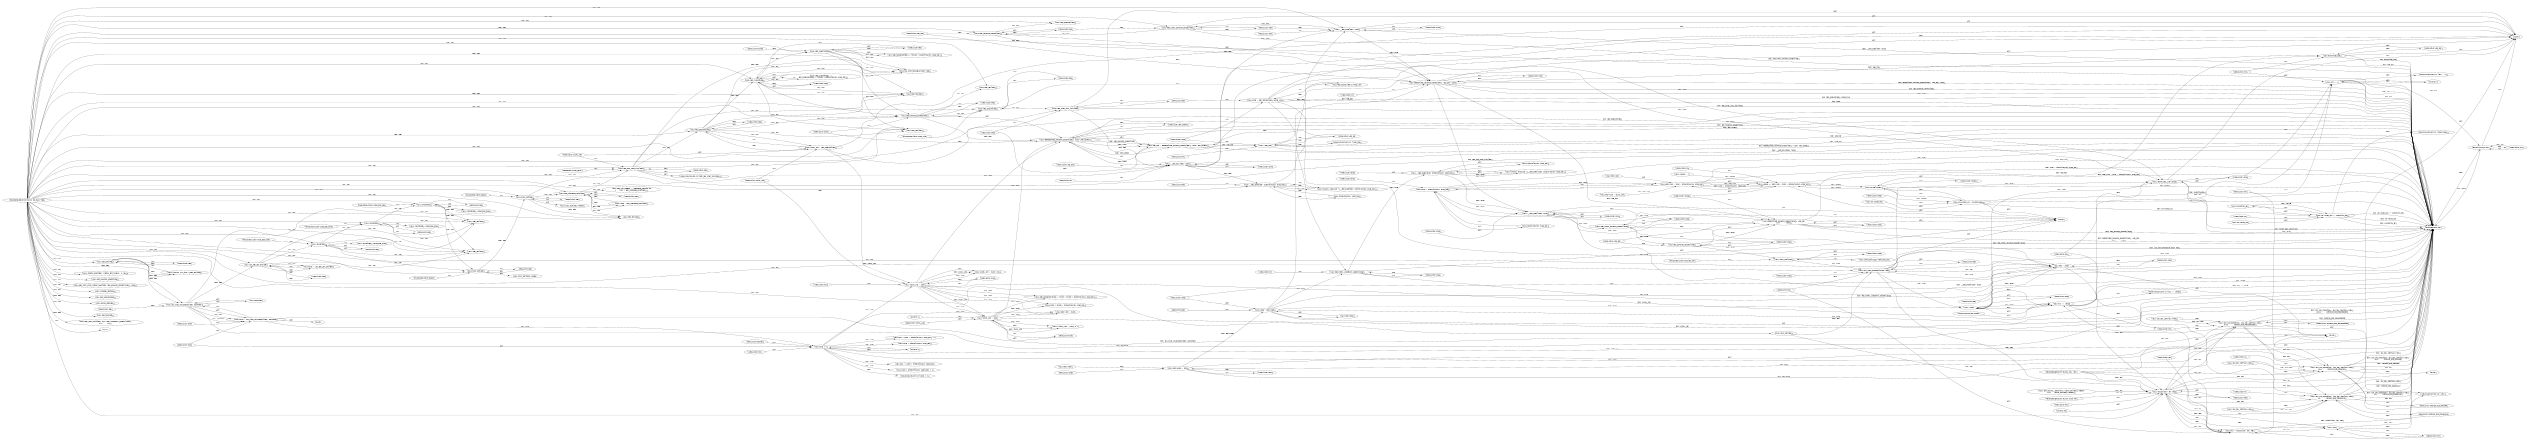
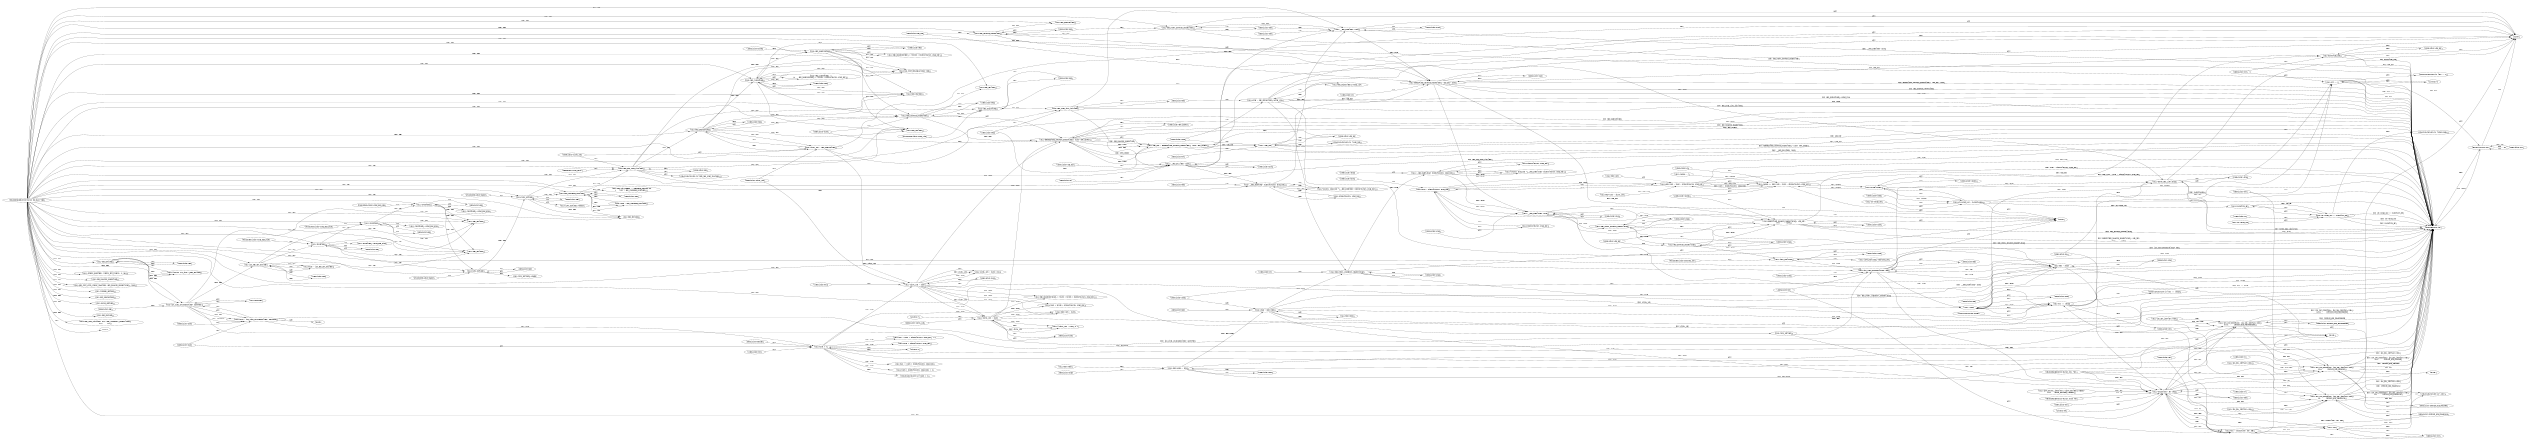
edge "(Call,memcpy(skb_network_header(skb), tmp_hdr, hlen))" -> "(Call,kfree(tmp_hdr))": label "DDG: tmp_init" -> "DDG: tmp_hdr"
edge "(Call,frag = skb->next)" -> "(Call,kfree_skb_list(frag))": now "(Call,frag = skb->next)" -> "(Call,output(net, sk, skb))"
edge "(Call,fh->frag_off = htons(offset))" -> "(Call,fh->frag_off |= htons(IP6_MF))": now "(Call,fh->frag_off = htons(offset))" -> "(Call,htons(IP6_MF))"
